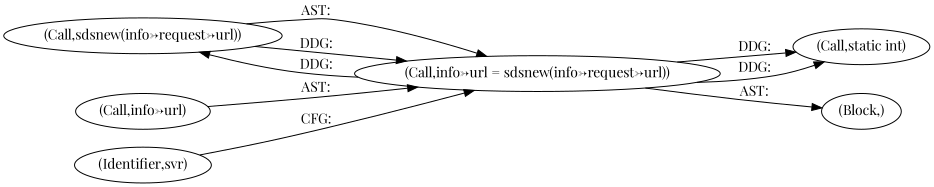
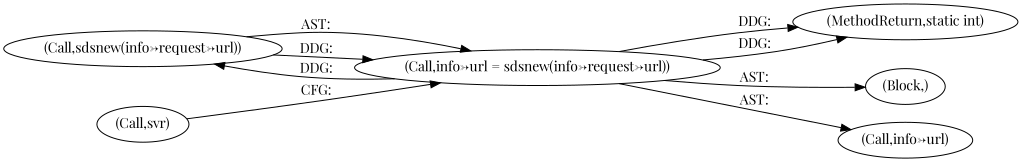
node "(Call,static int)": label "(Call,static int)" -> "(MethodReturn,static int)"
edge "(Call,info->url)" -> "(Call,info->url = sdsnew(info->request->url))": reversed
node "(Identifier,svr)": label "(Identifier,svr)" -> "(Call,svr)"
